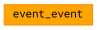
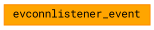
node "event_event": label "event_event" -> "evconnlistener_event"
